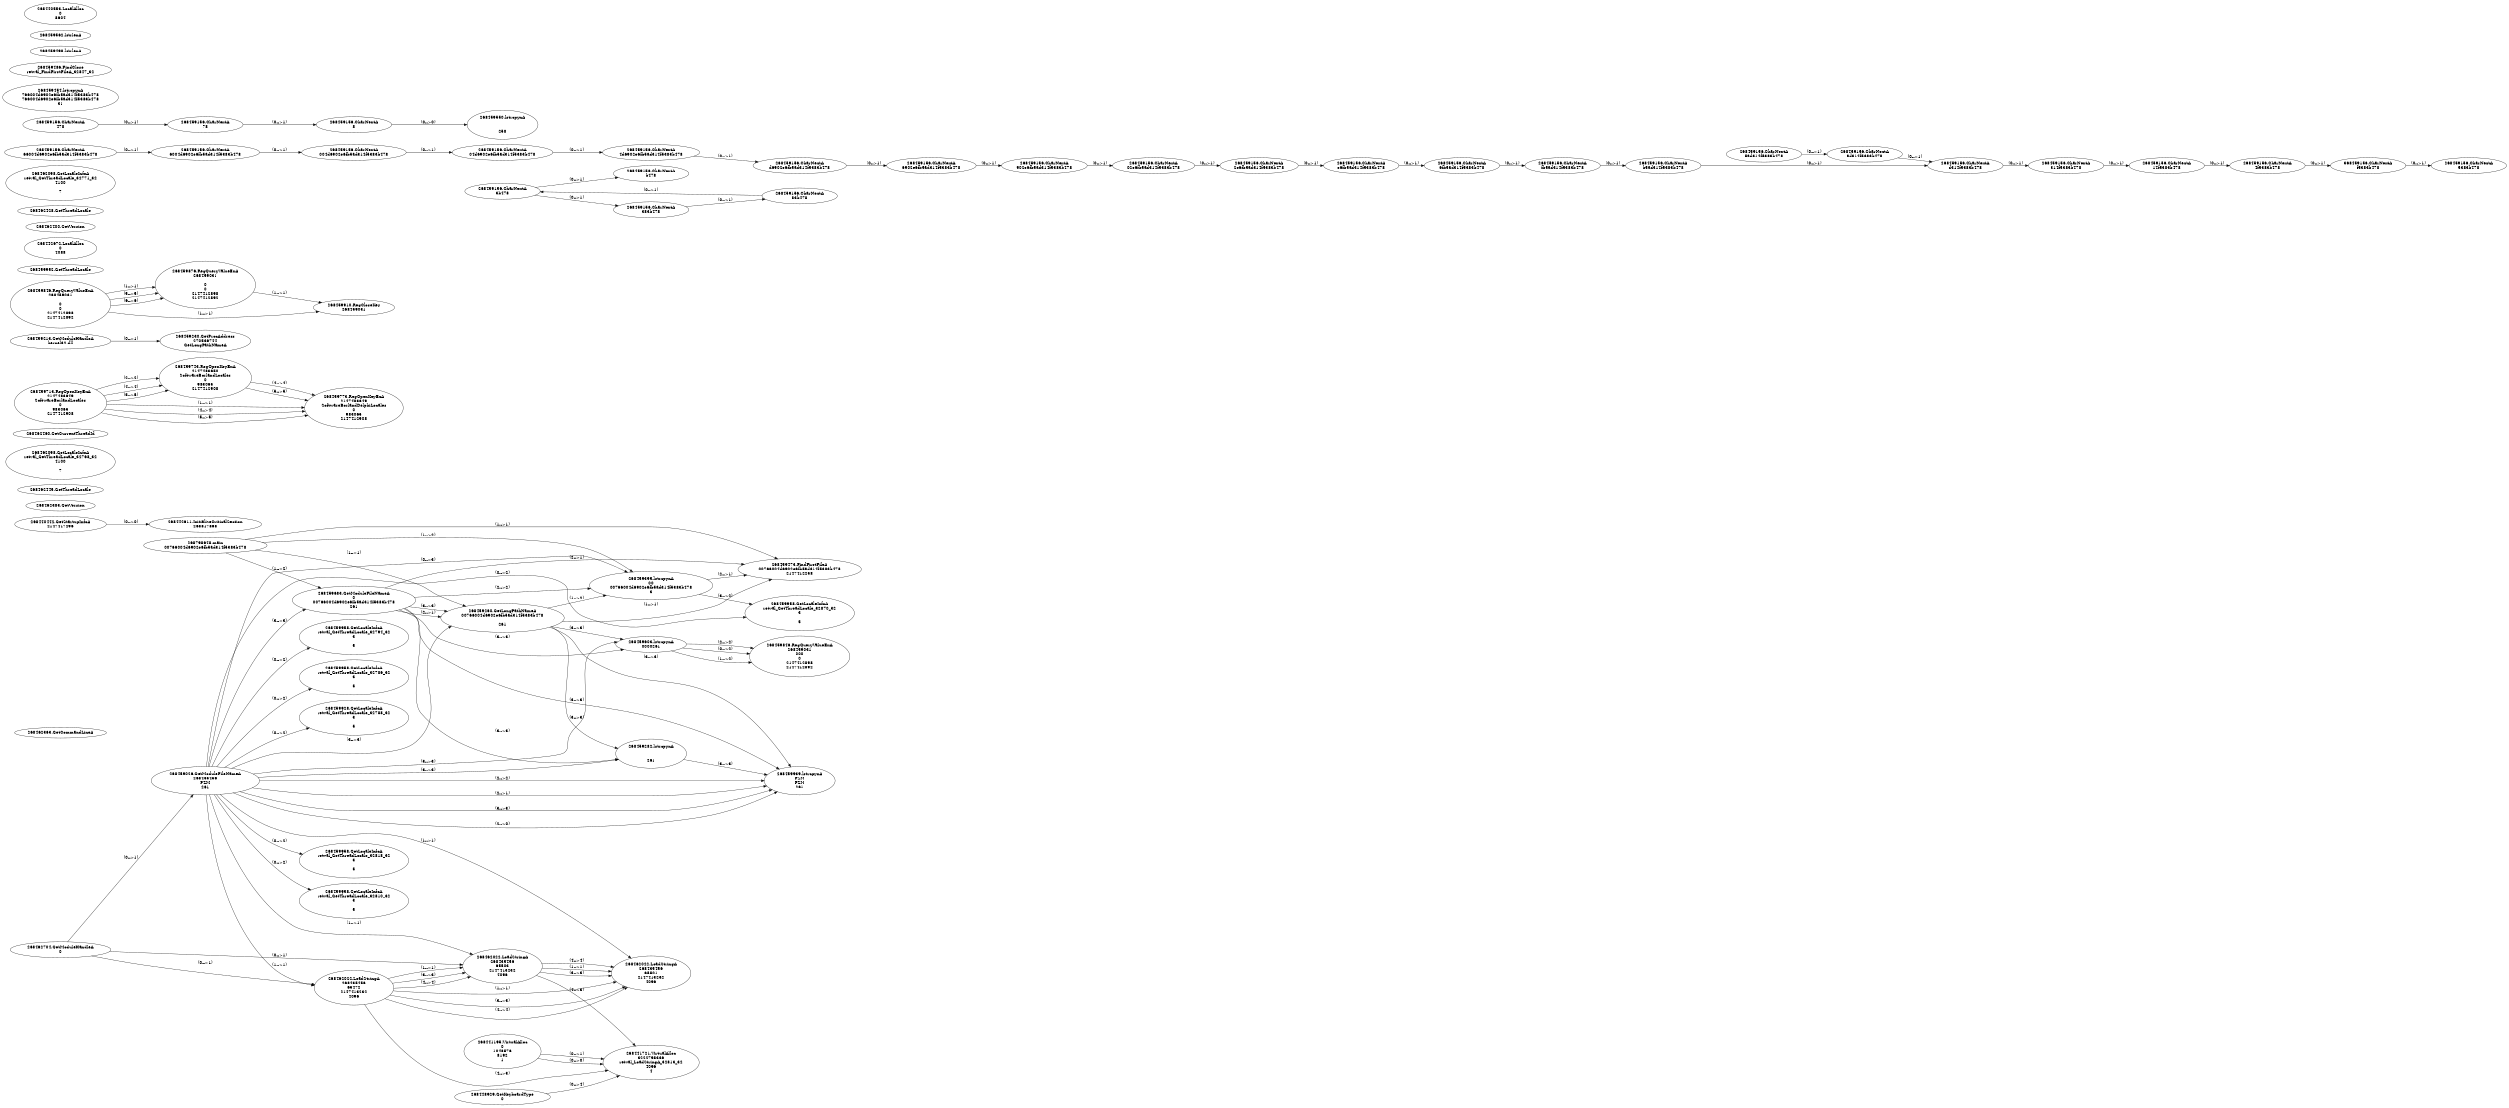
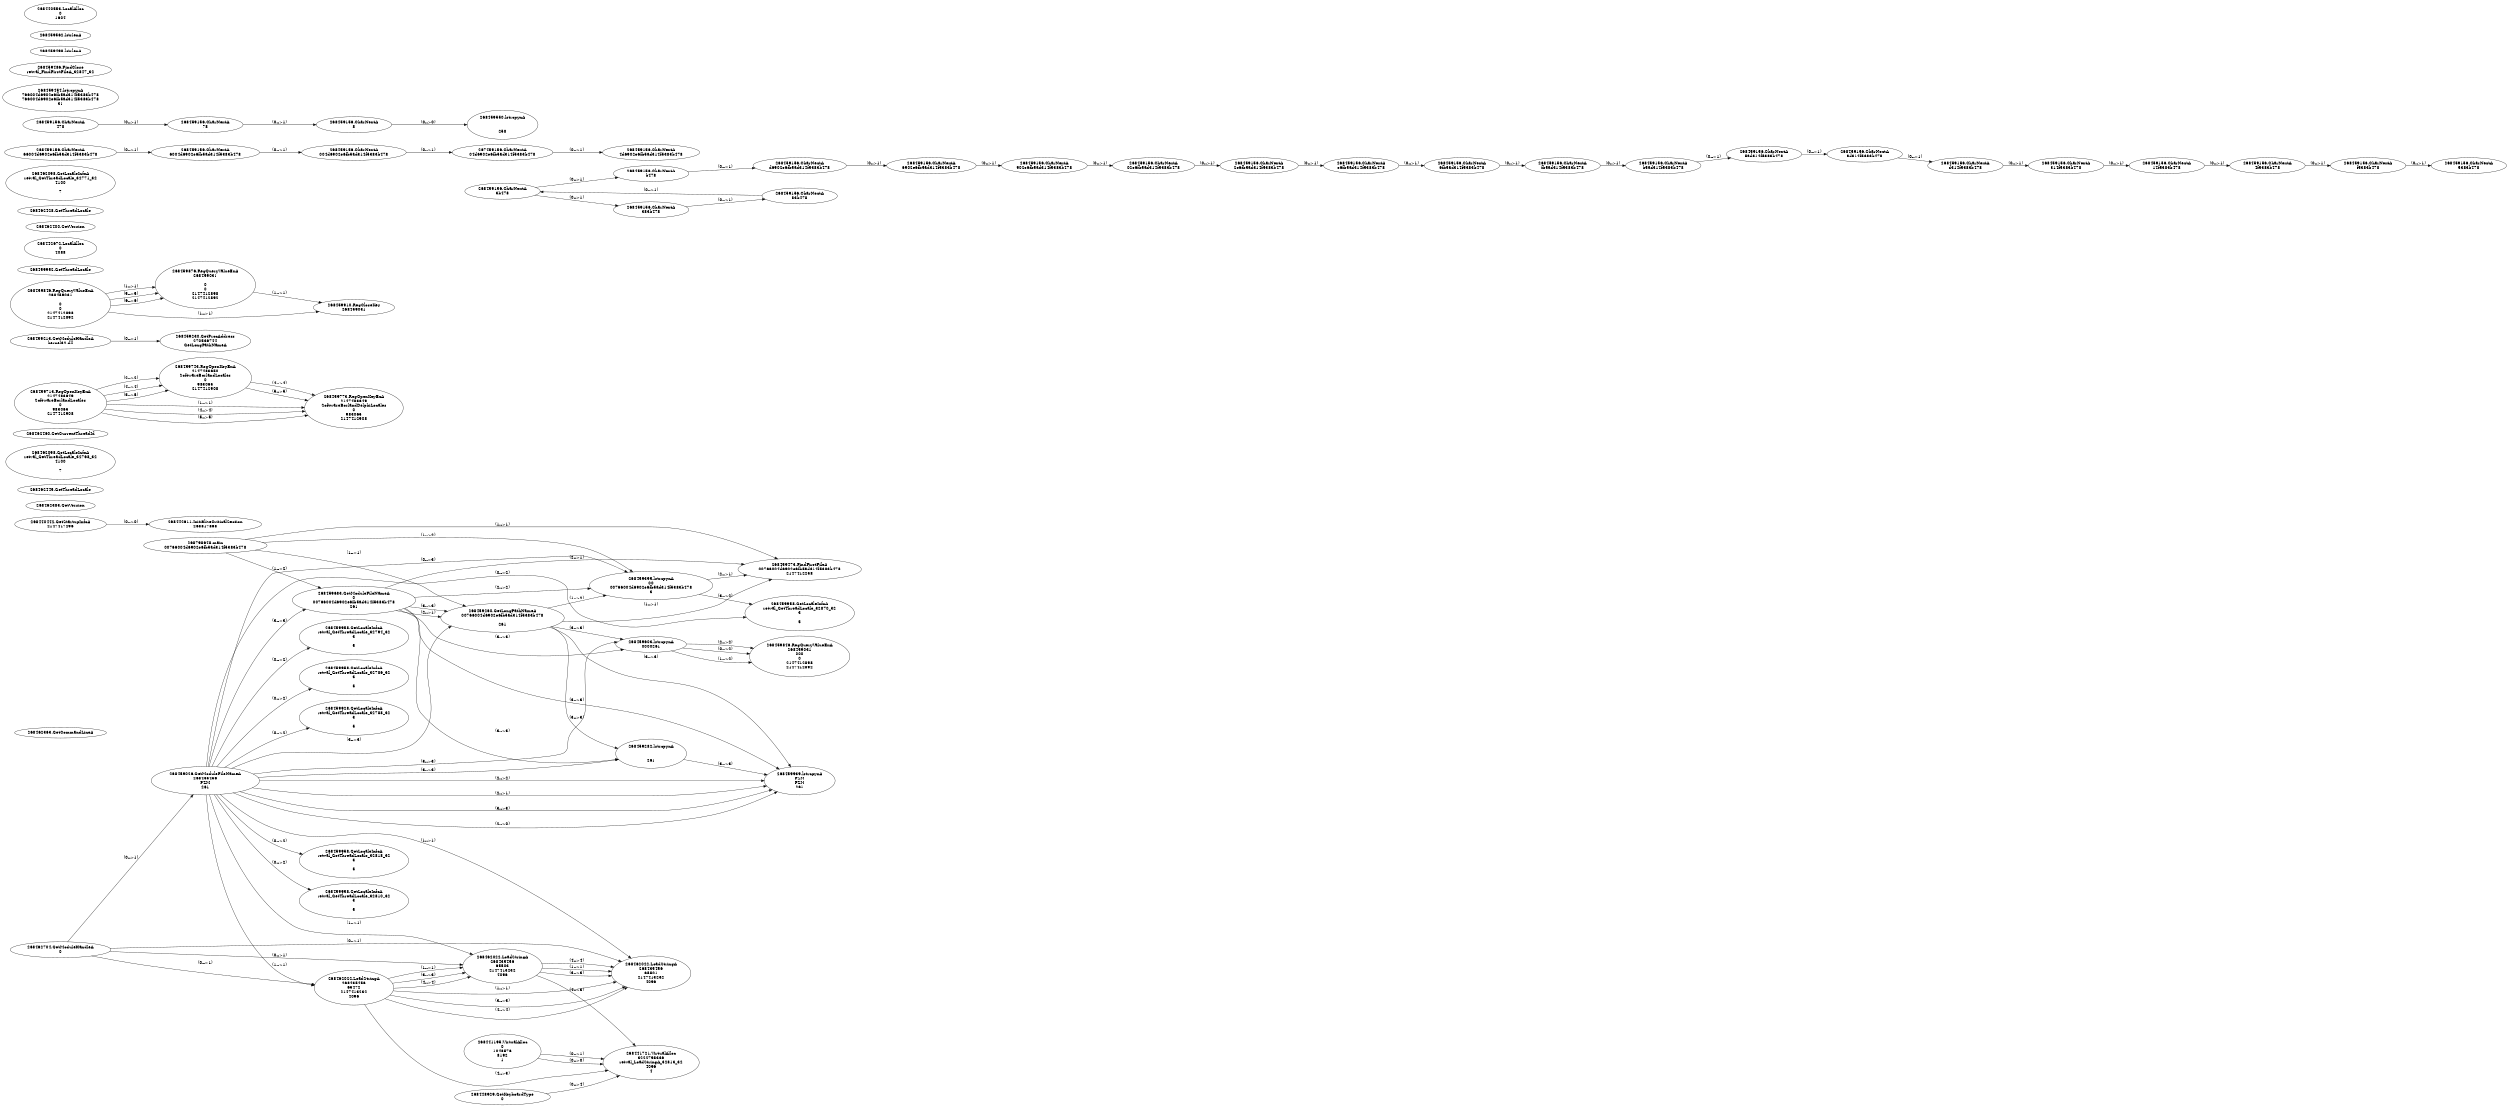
node "268440553.LocalAlloc 0 8604": label "268440553.LocalAlloc 0 8604" -> "268440553.LocalAlloc 0 1604"
node "268459156.CharNextA 04d6902e6fb5ad314f5383b478": label "268459156.CharNextA 04d6902e6fb5ad314f5383b478" -> "267459156.CharNextA 04d6902e6fb5ad314f5383b478"
edge "268459156.CharNextA 4d6902e6fb5ad314f5383b478" -> "268459156.CharNextA d6902e6fb5ad314f5383b478": now "268459156.CharNextA b478" -> "268459156.CharNextA d6902e6fb5ad314f5383b478"
edge "268459156.CharNextA b5ad314f5383b478" -> "268459156.CharNextA d314f5383b478": now "268459156.CharNextA b5ad314f5383b478" -> "268459156.CharNextA 5ad314f5383b478"
node "368459156.CharNextA f5383b478": label "368459156.CharNextA f5383b478" -> "268459156.CharNextA f5383b478"
edge "268462704.GetModuleHandleA 0" -> "268462022.LoadStringA 268435456 65501 2147413232 4096": added, label "(0-->1)"
